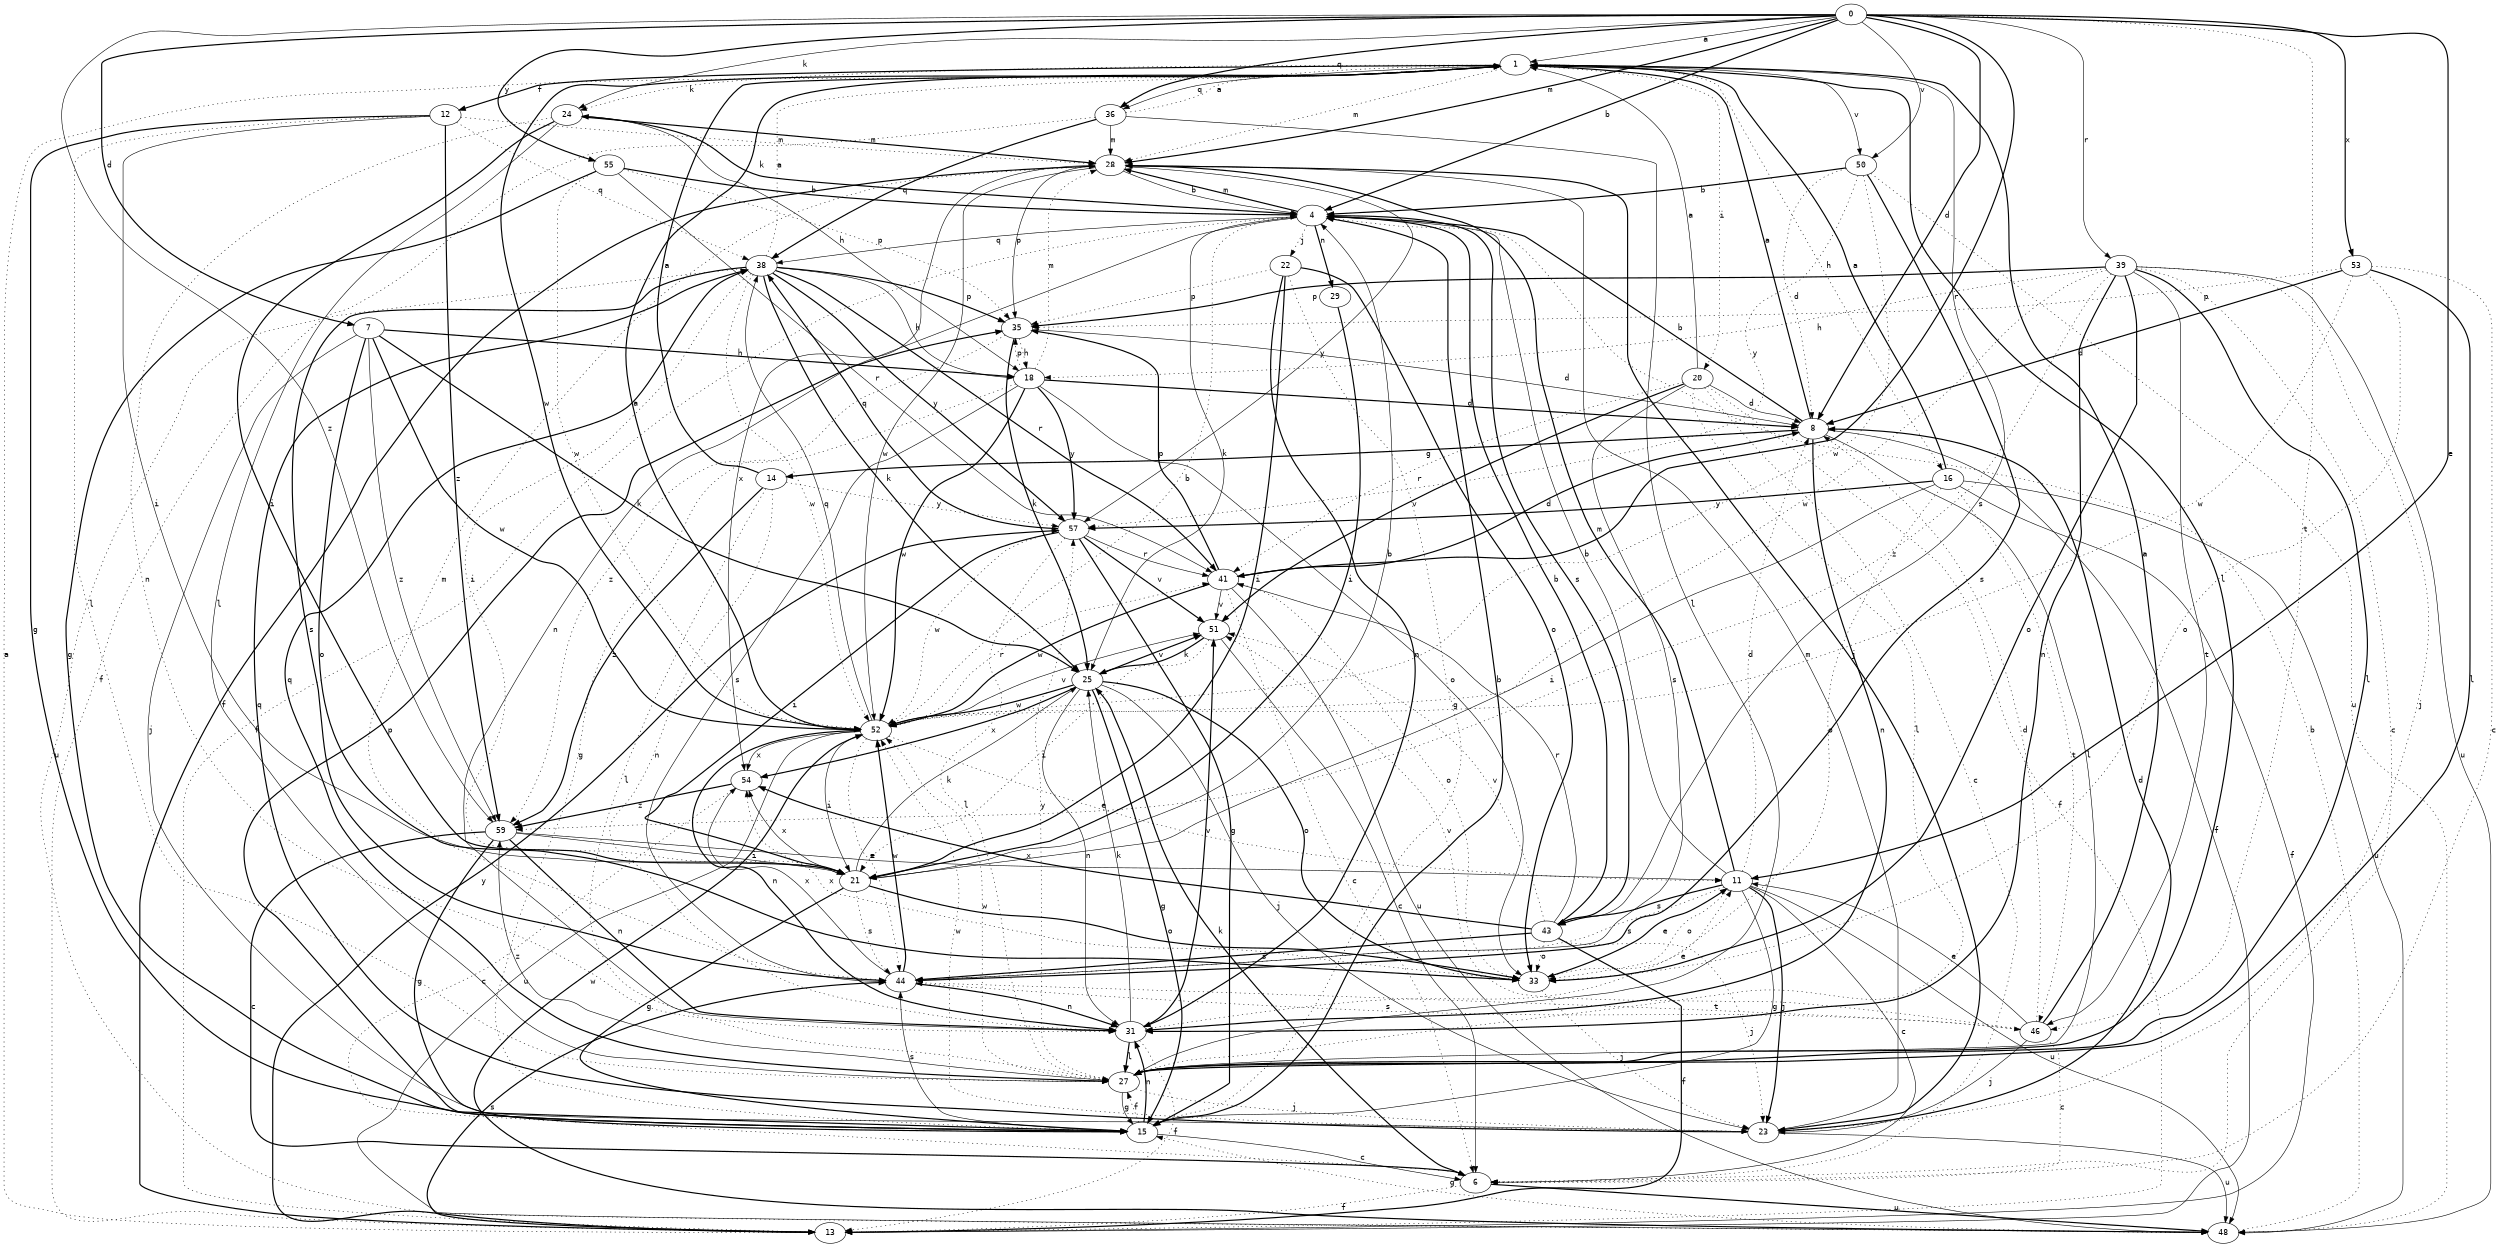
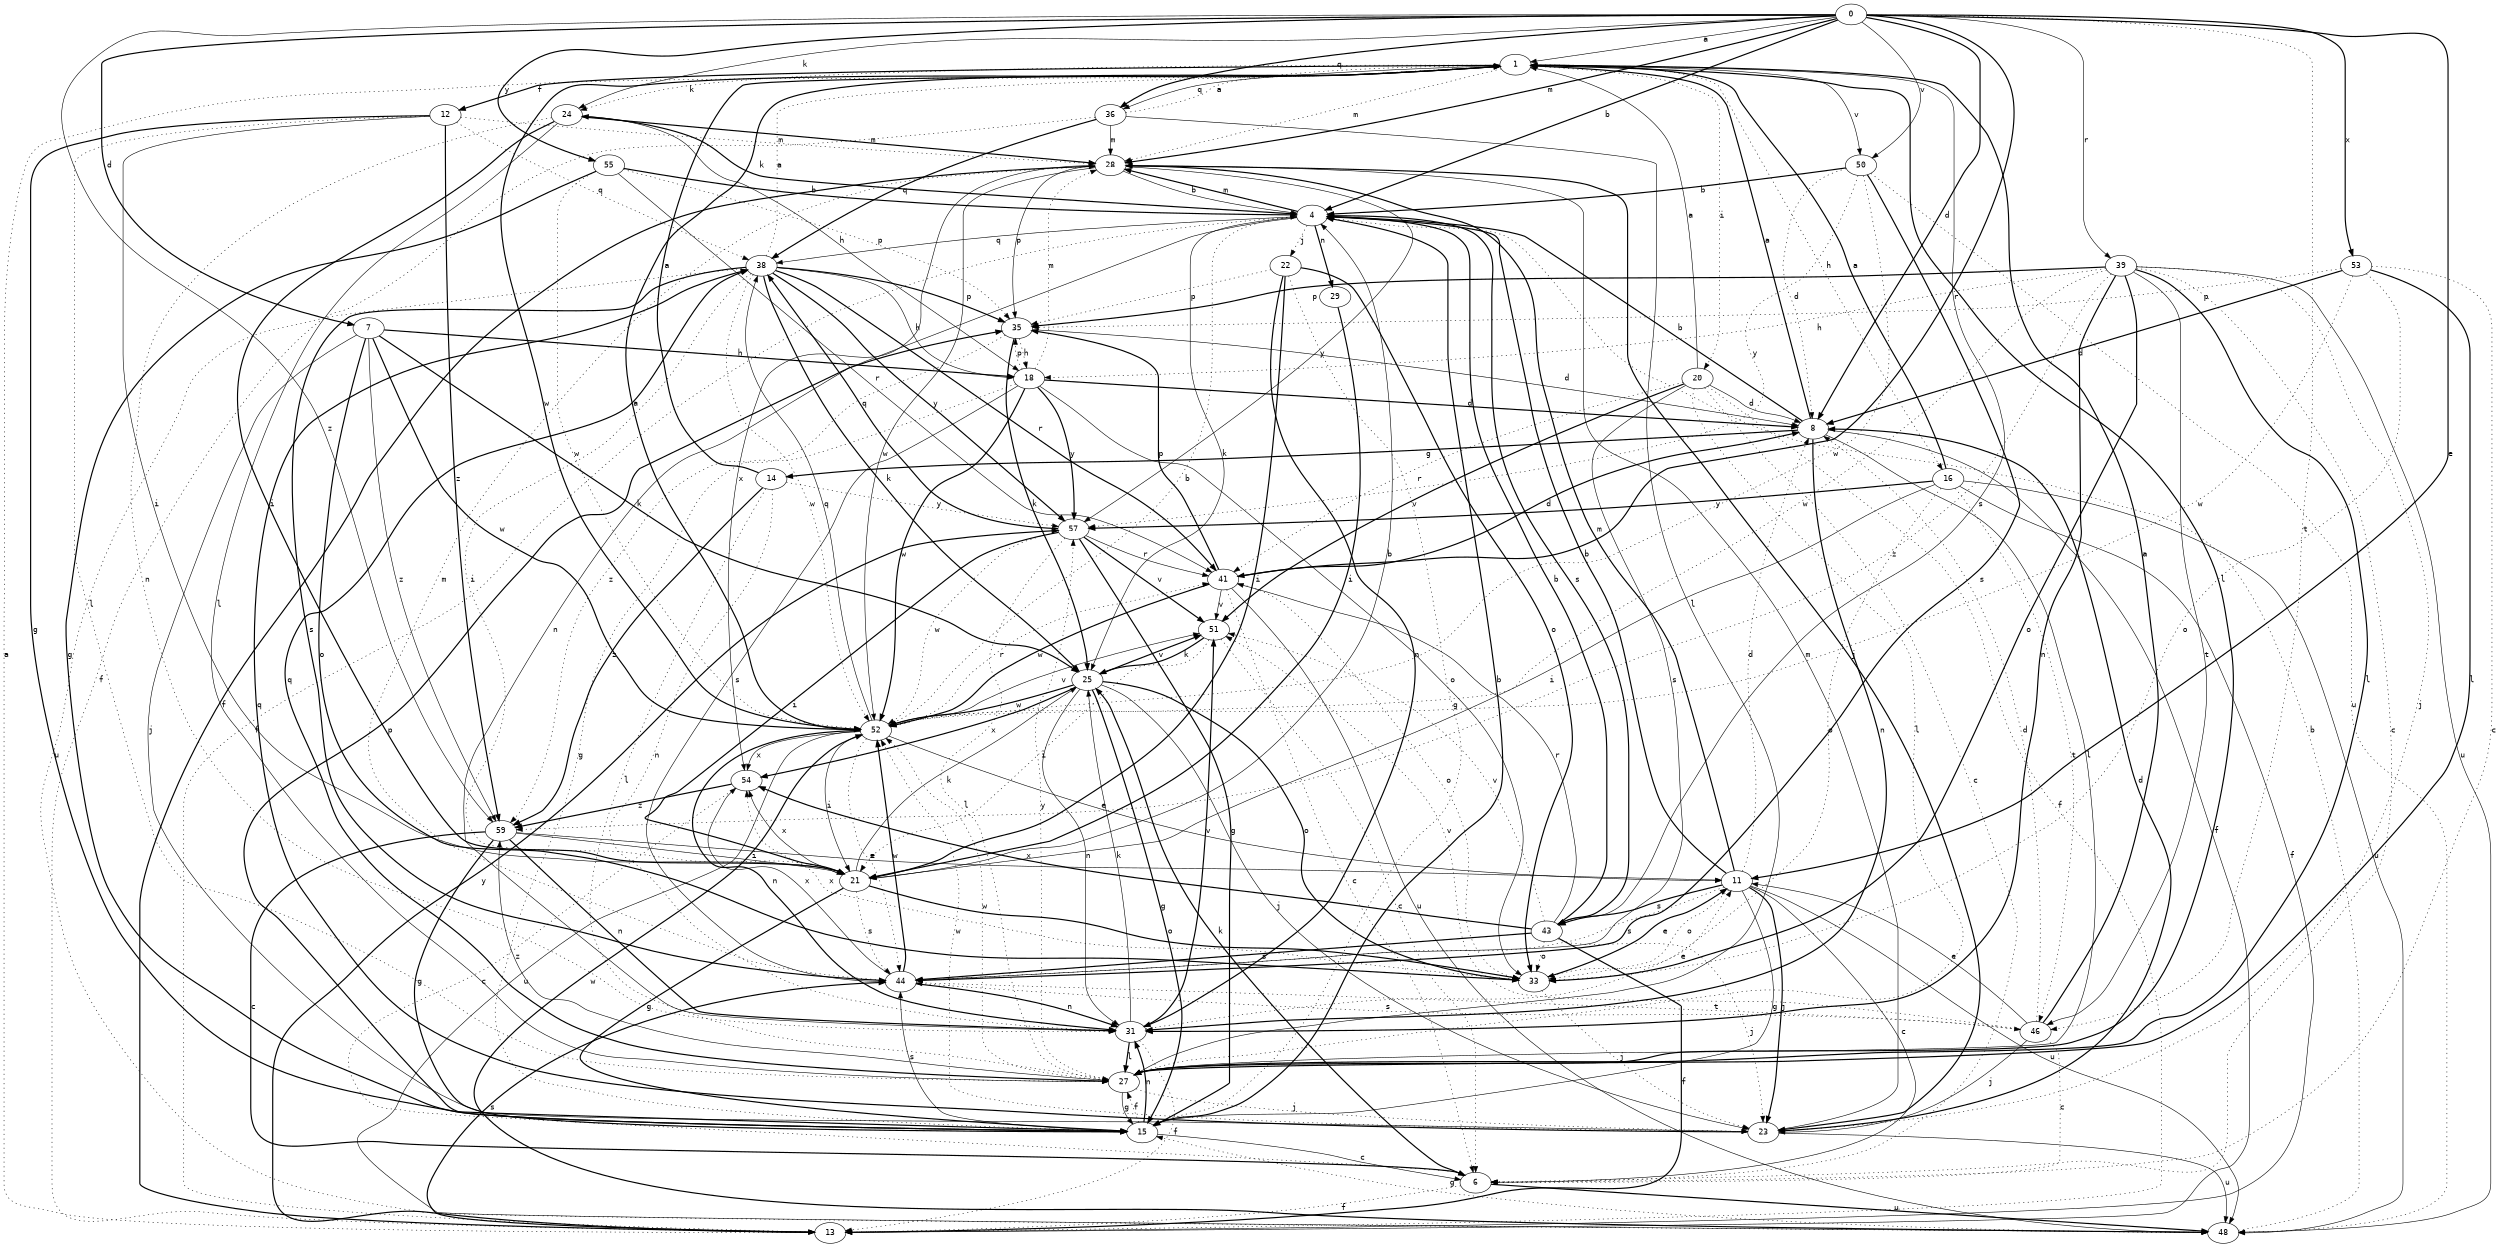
edge "11" -> "4": style solid -> bold
edge "52" -> "11": style dotted -> solid
edge "51" -> "6": style solid -> dotted
